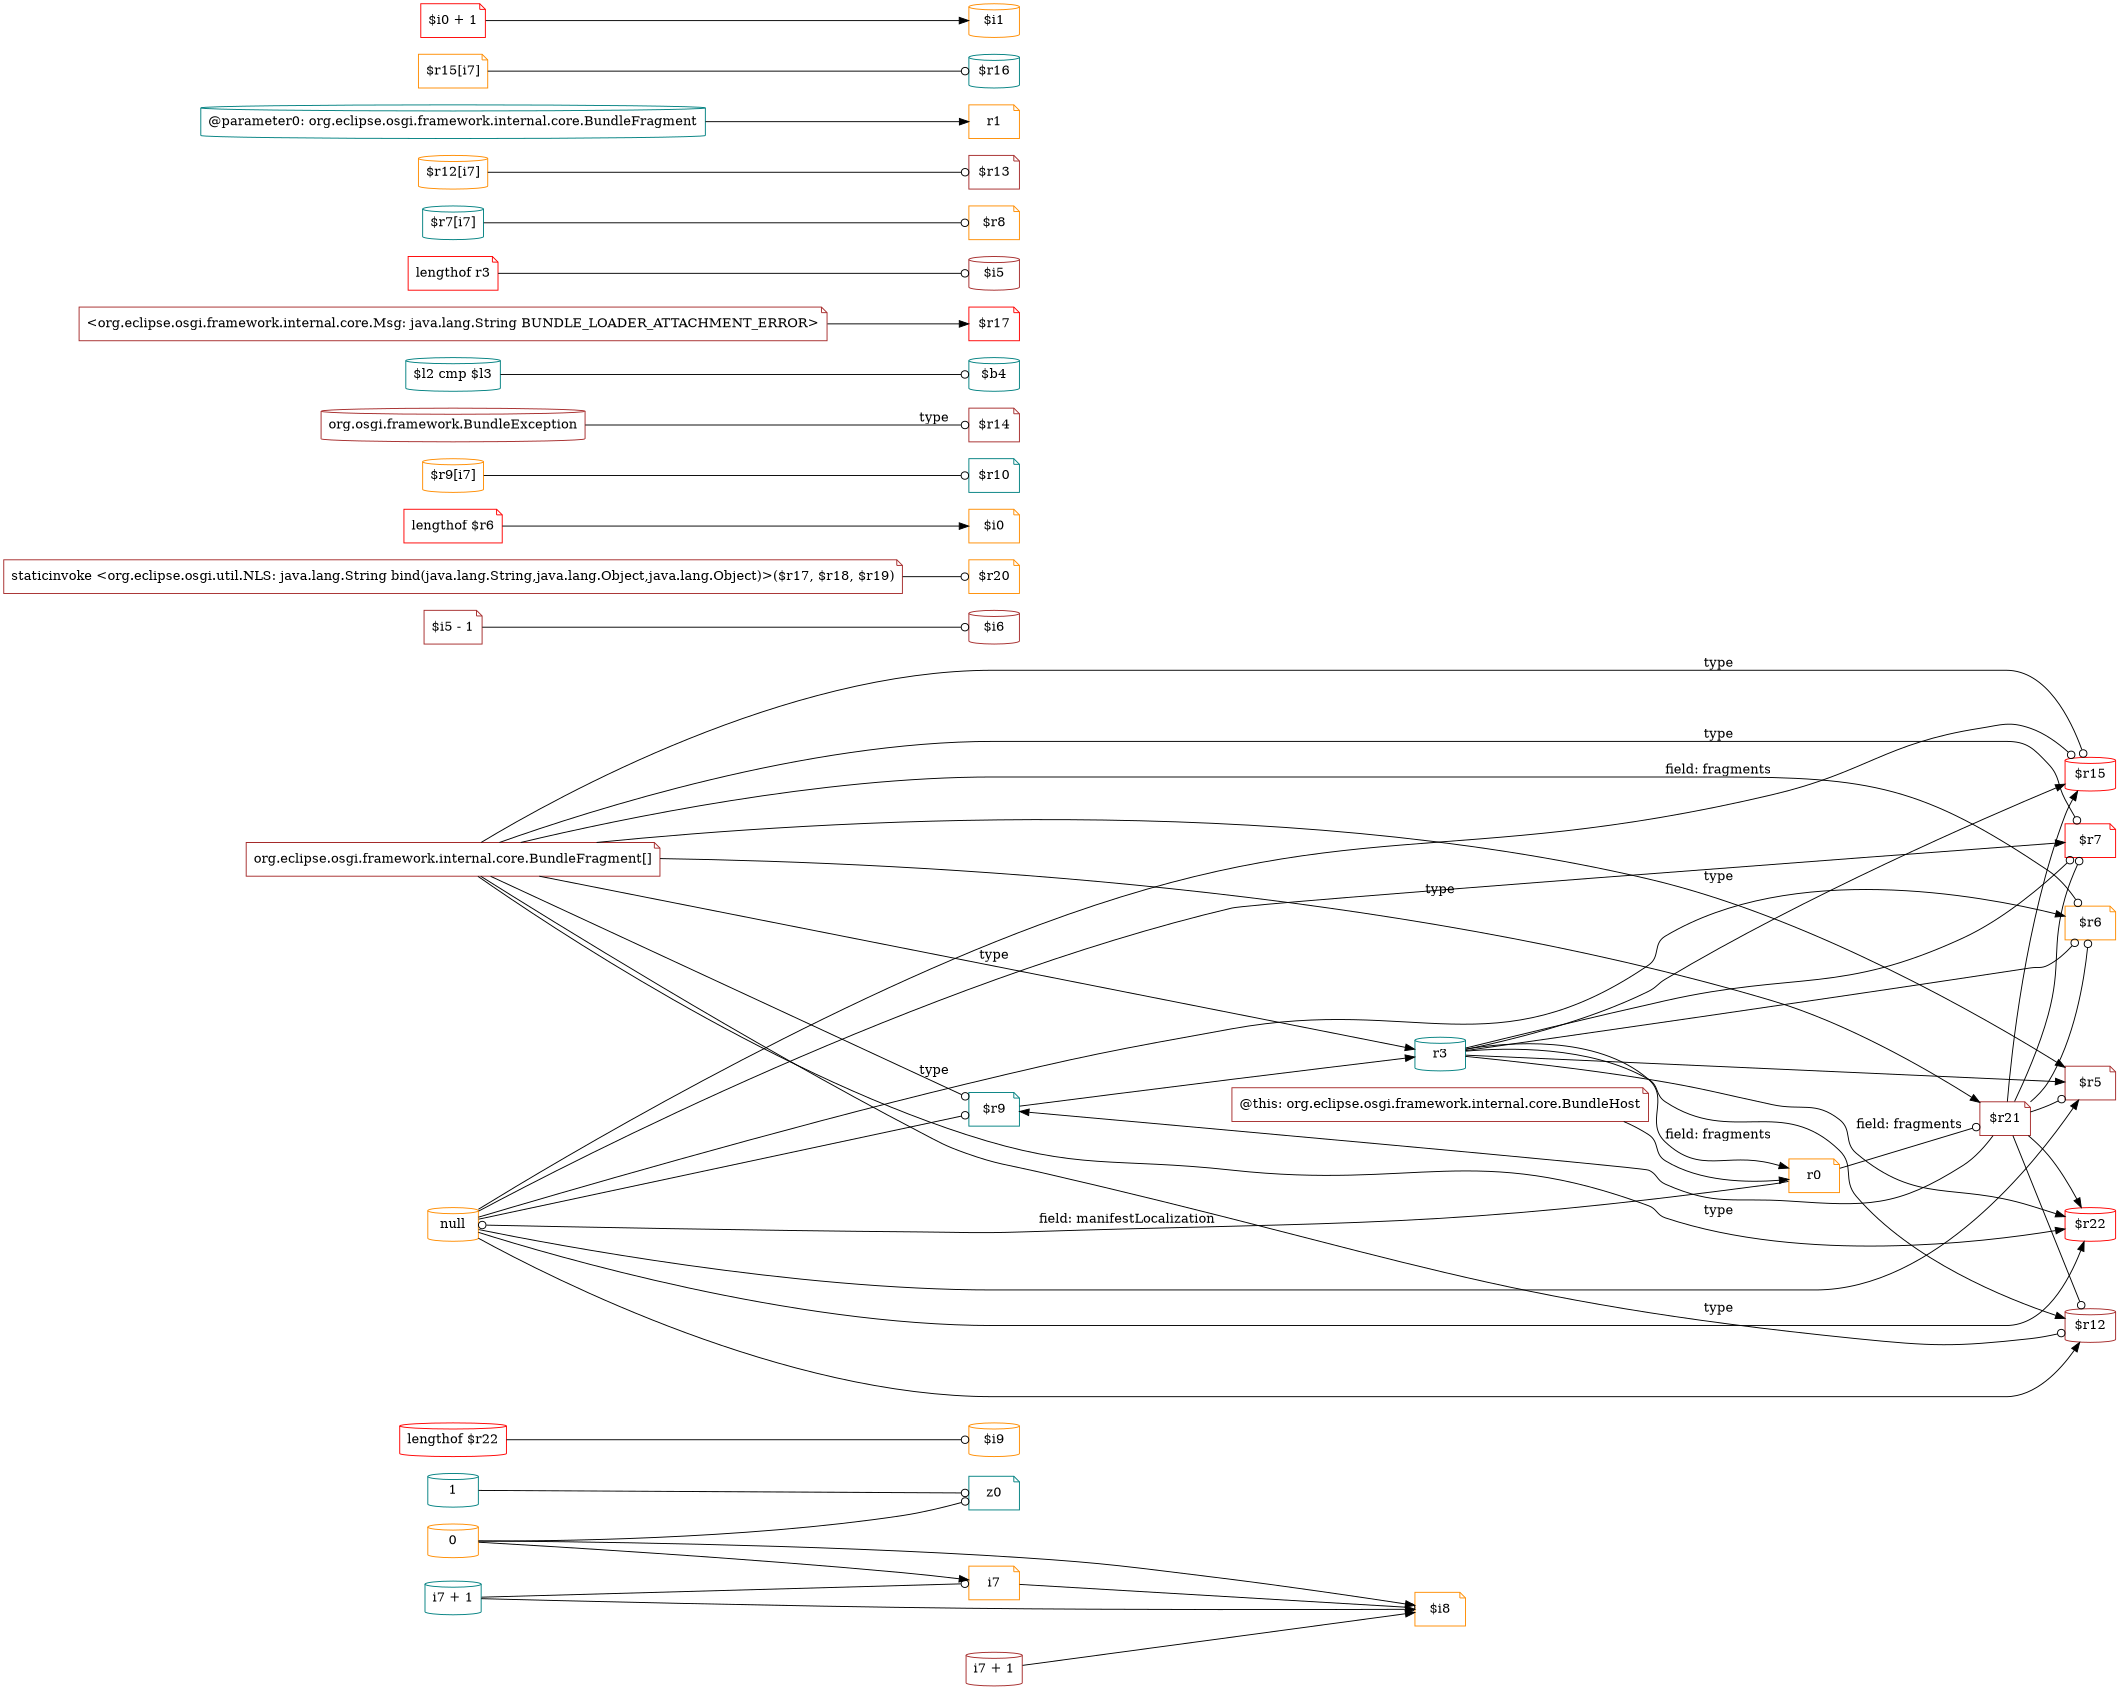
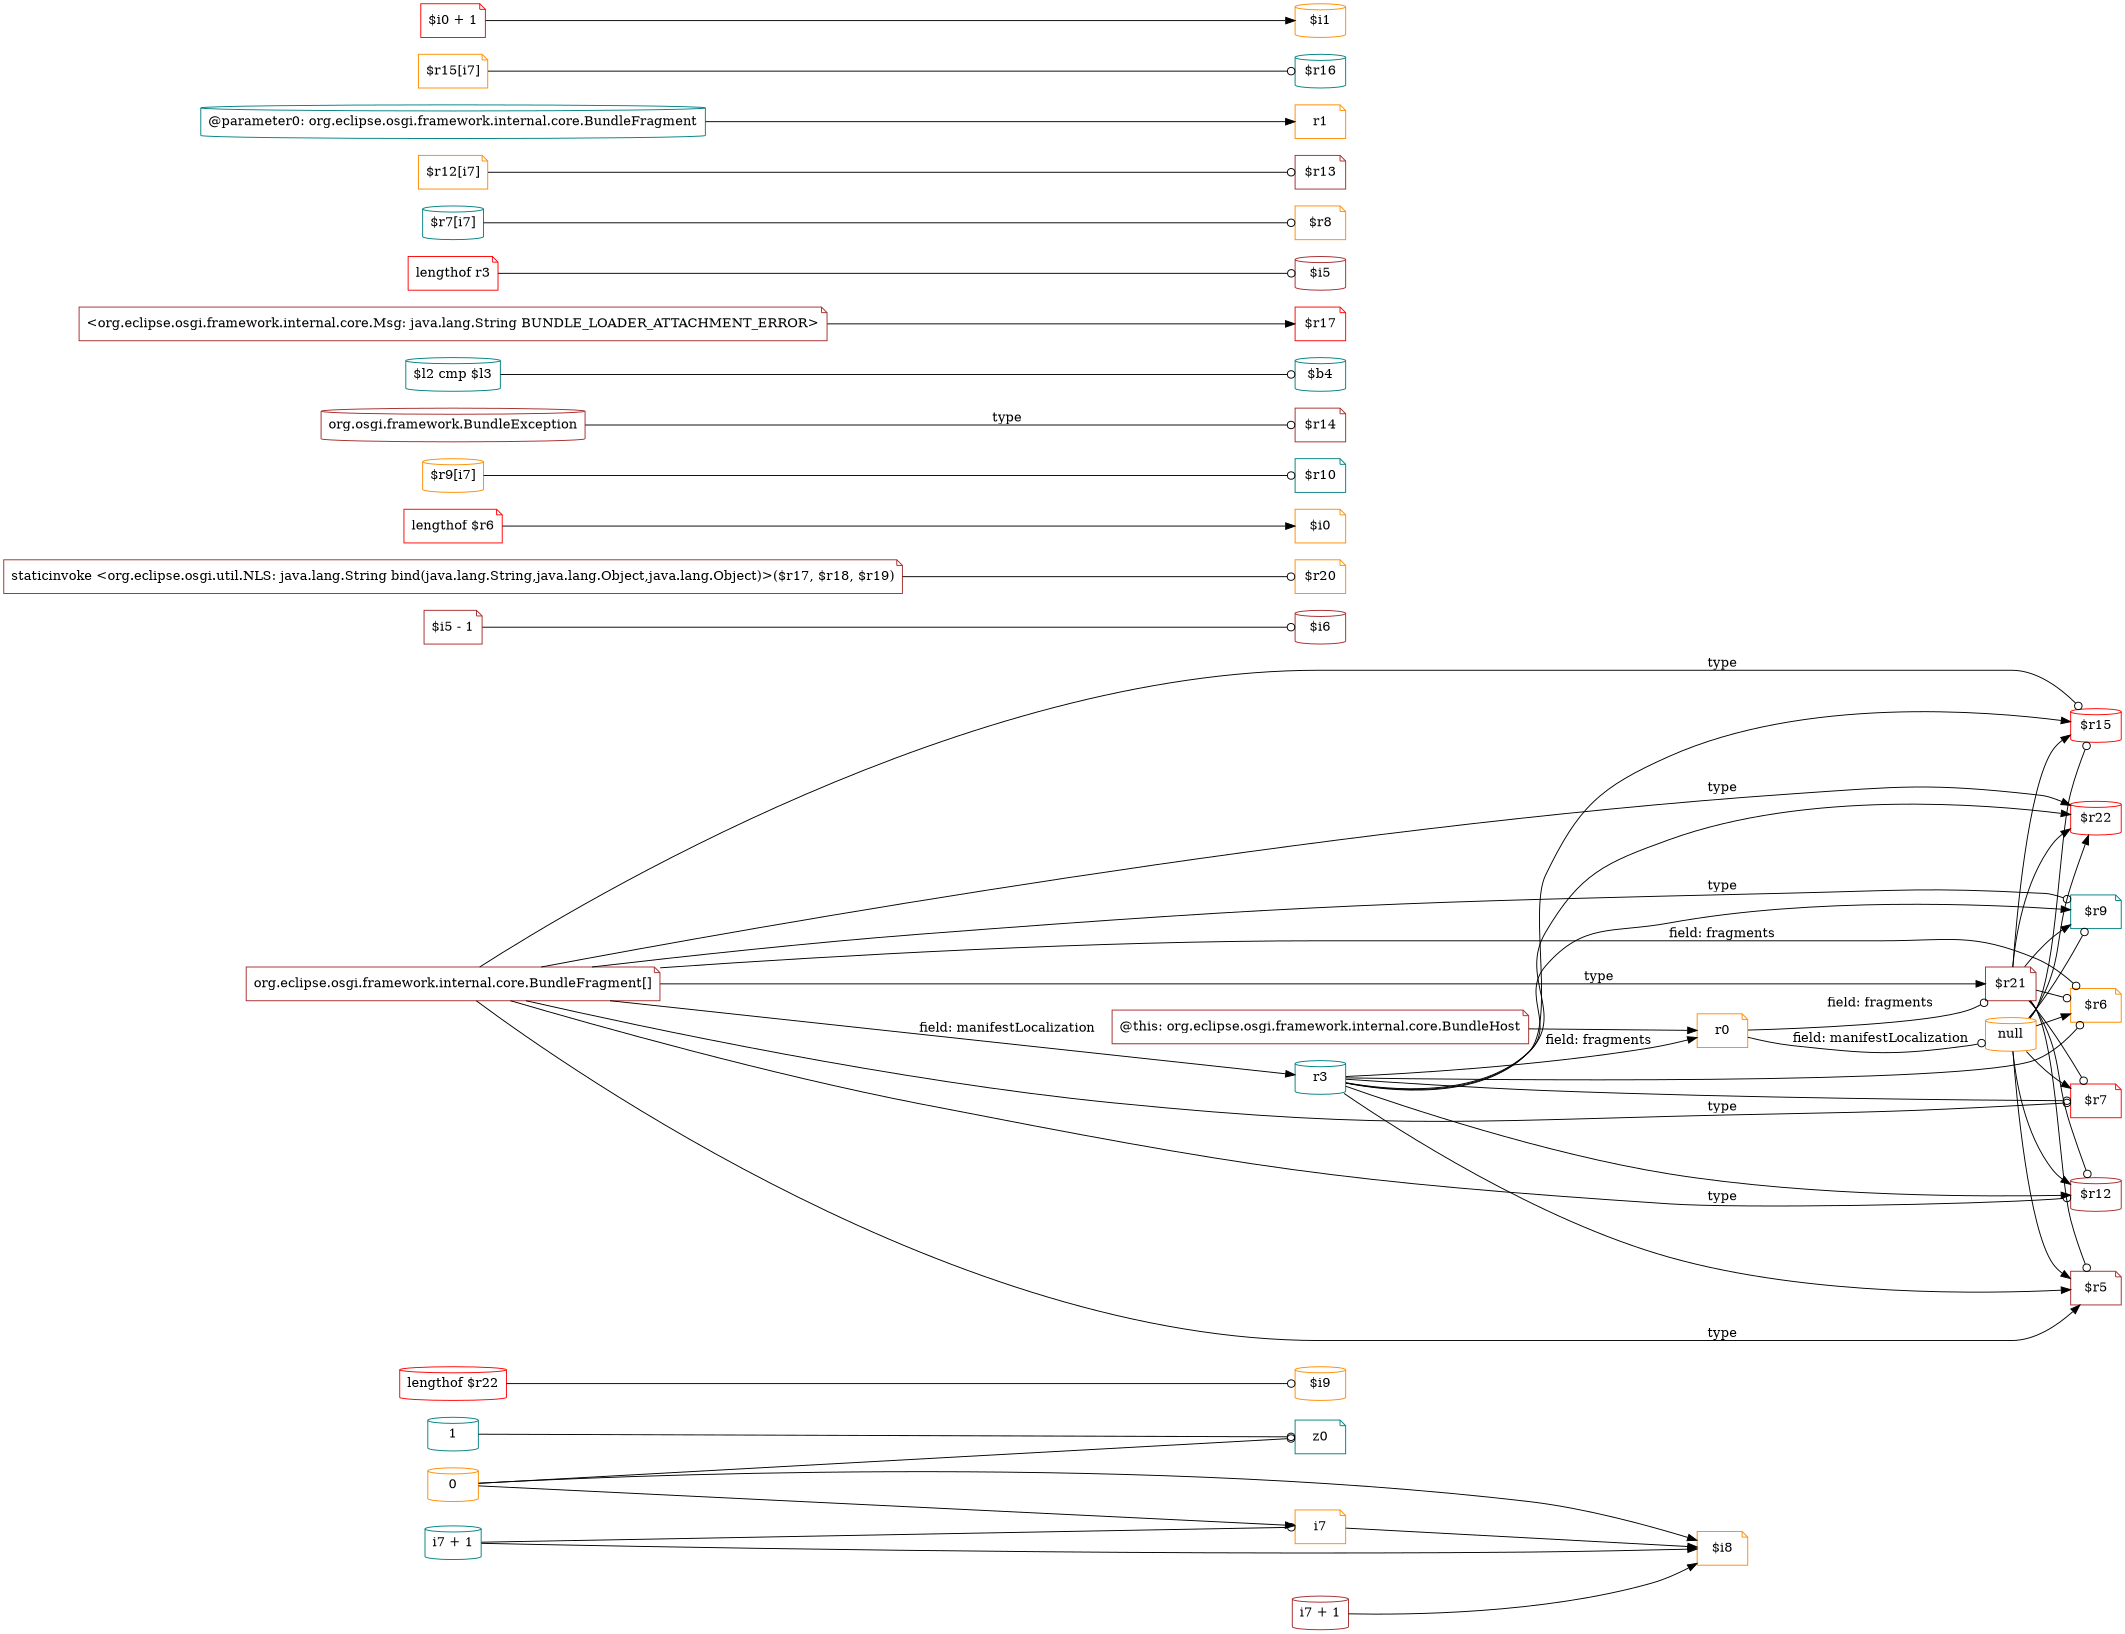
node "$r12[i7]": shape cylinder -> note
edge "org.eclipse.osgi.framework.internal.core.BundleFragment[]" -> "r3": label "type" -> "field: manifestLocalization"
edge "$r9" -> "r3": reversed
edge "i7" -> "$i8": arrowhead odot -> normal
